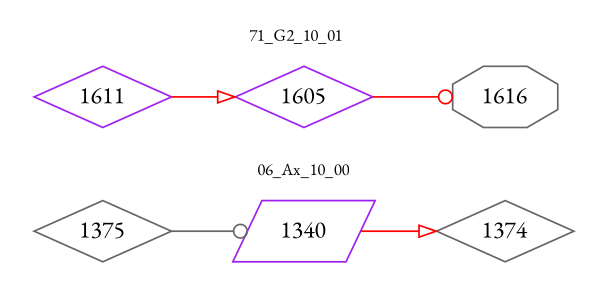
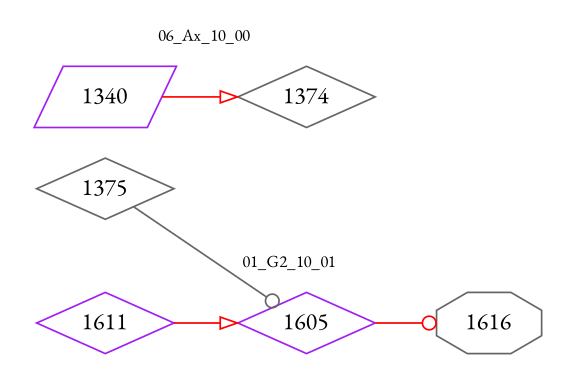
cluster "71_G2_10_01": label "71_G2_10_01" -> "01_G2_10_01"
edge "1375" -> "1340": now "1375" -> "1605"
